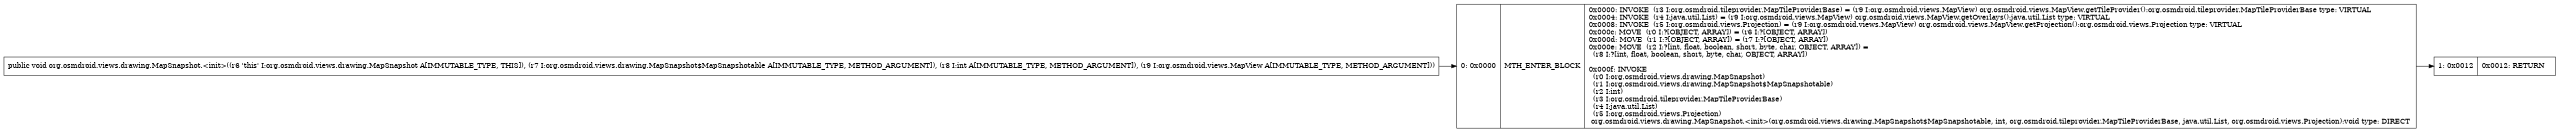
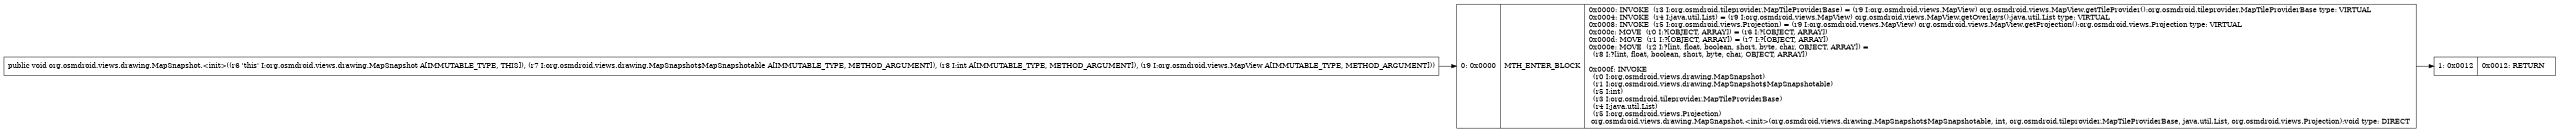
node "0: 0x0000": text "(r2 I:int)" -> "(r5 I:int)"
